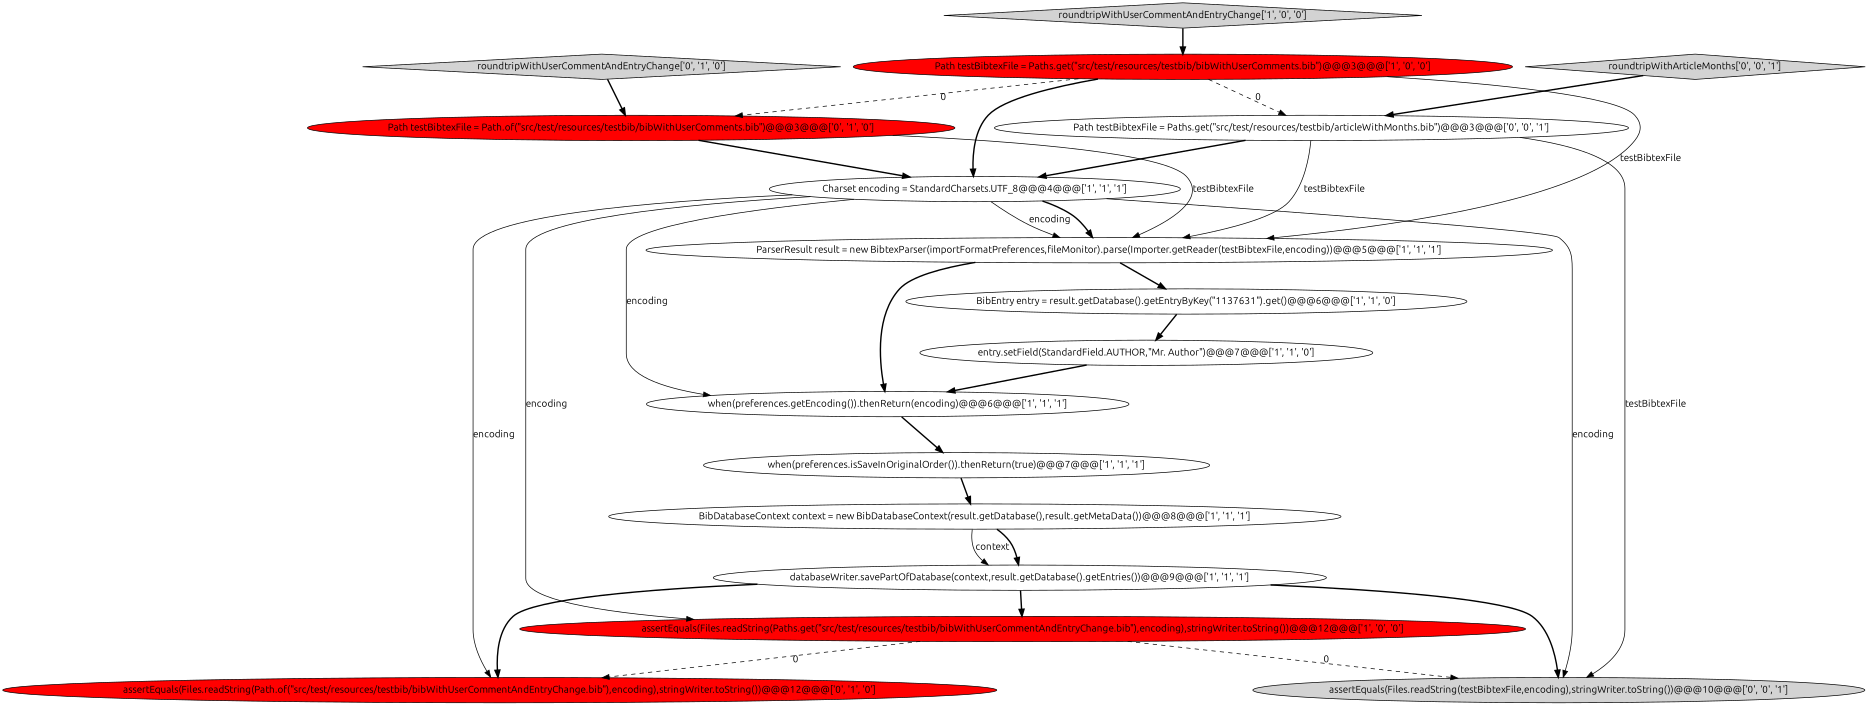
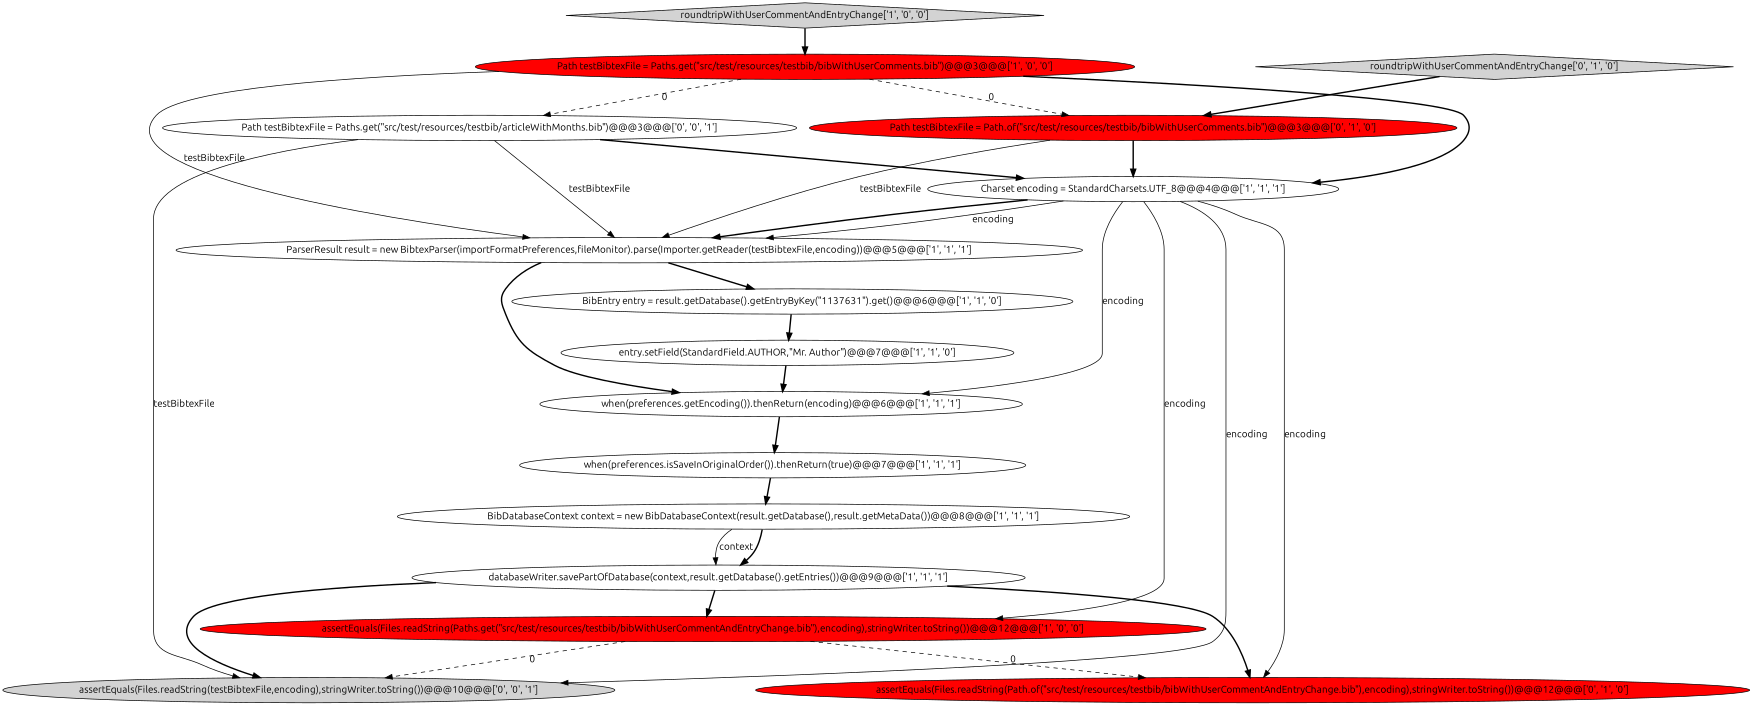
node "roundtripWithArticleMonths['0', '0', '1']": removed
